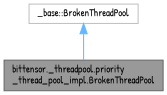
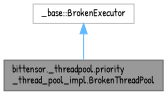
node "_base::BrokenThreadPool": label "_base::BrokenThreadPool" -> "_base::BrokenExecutor"
